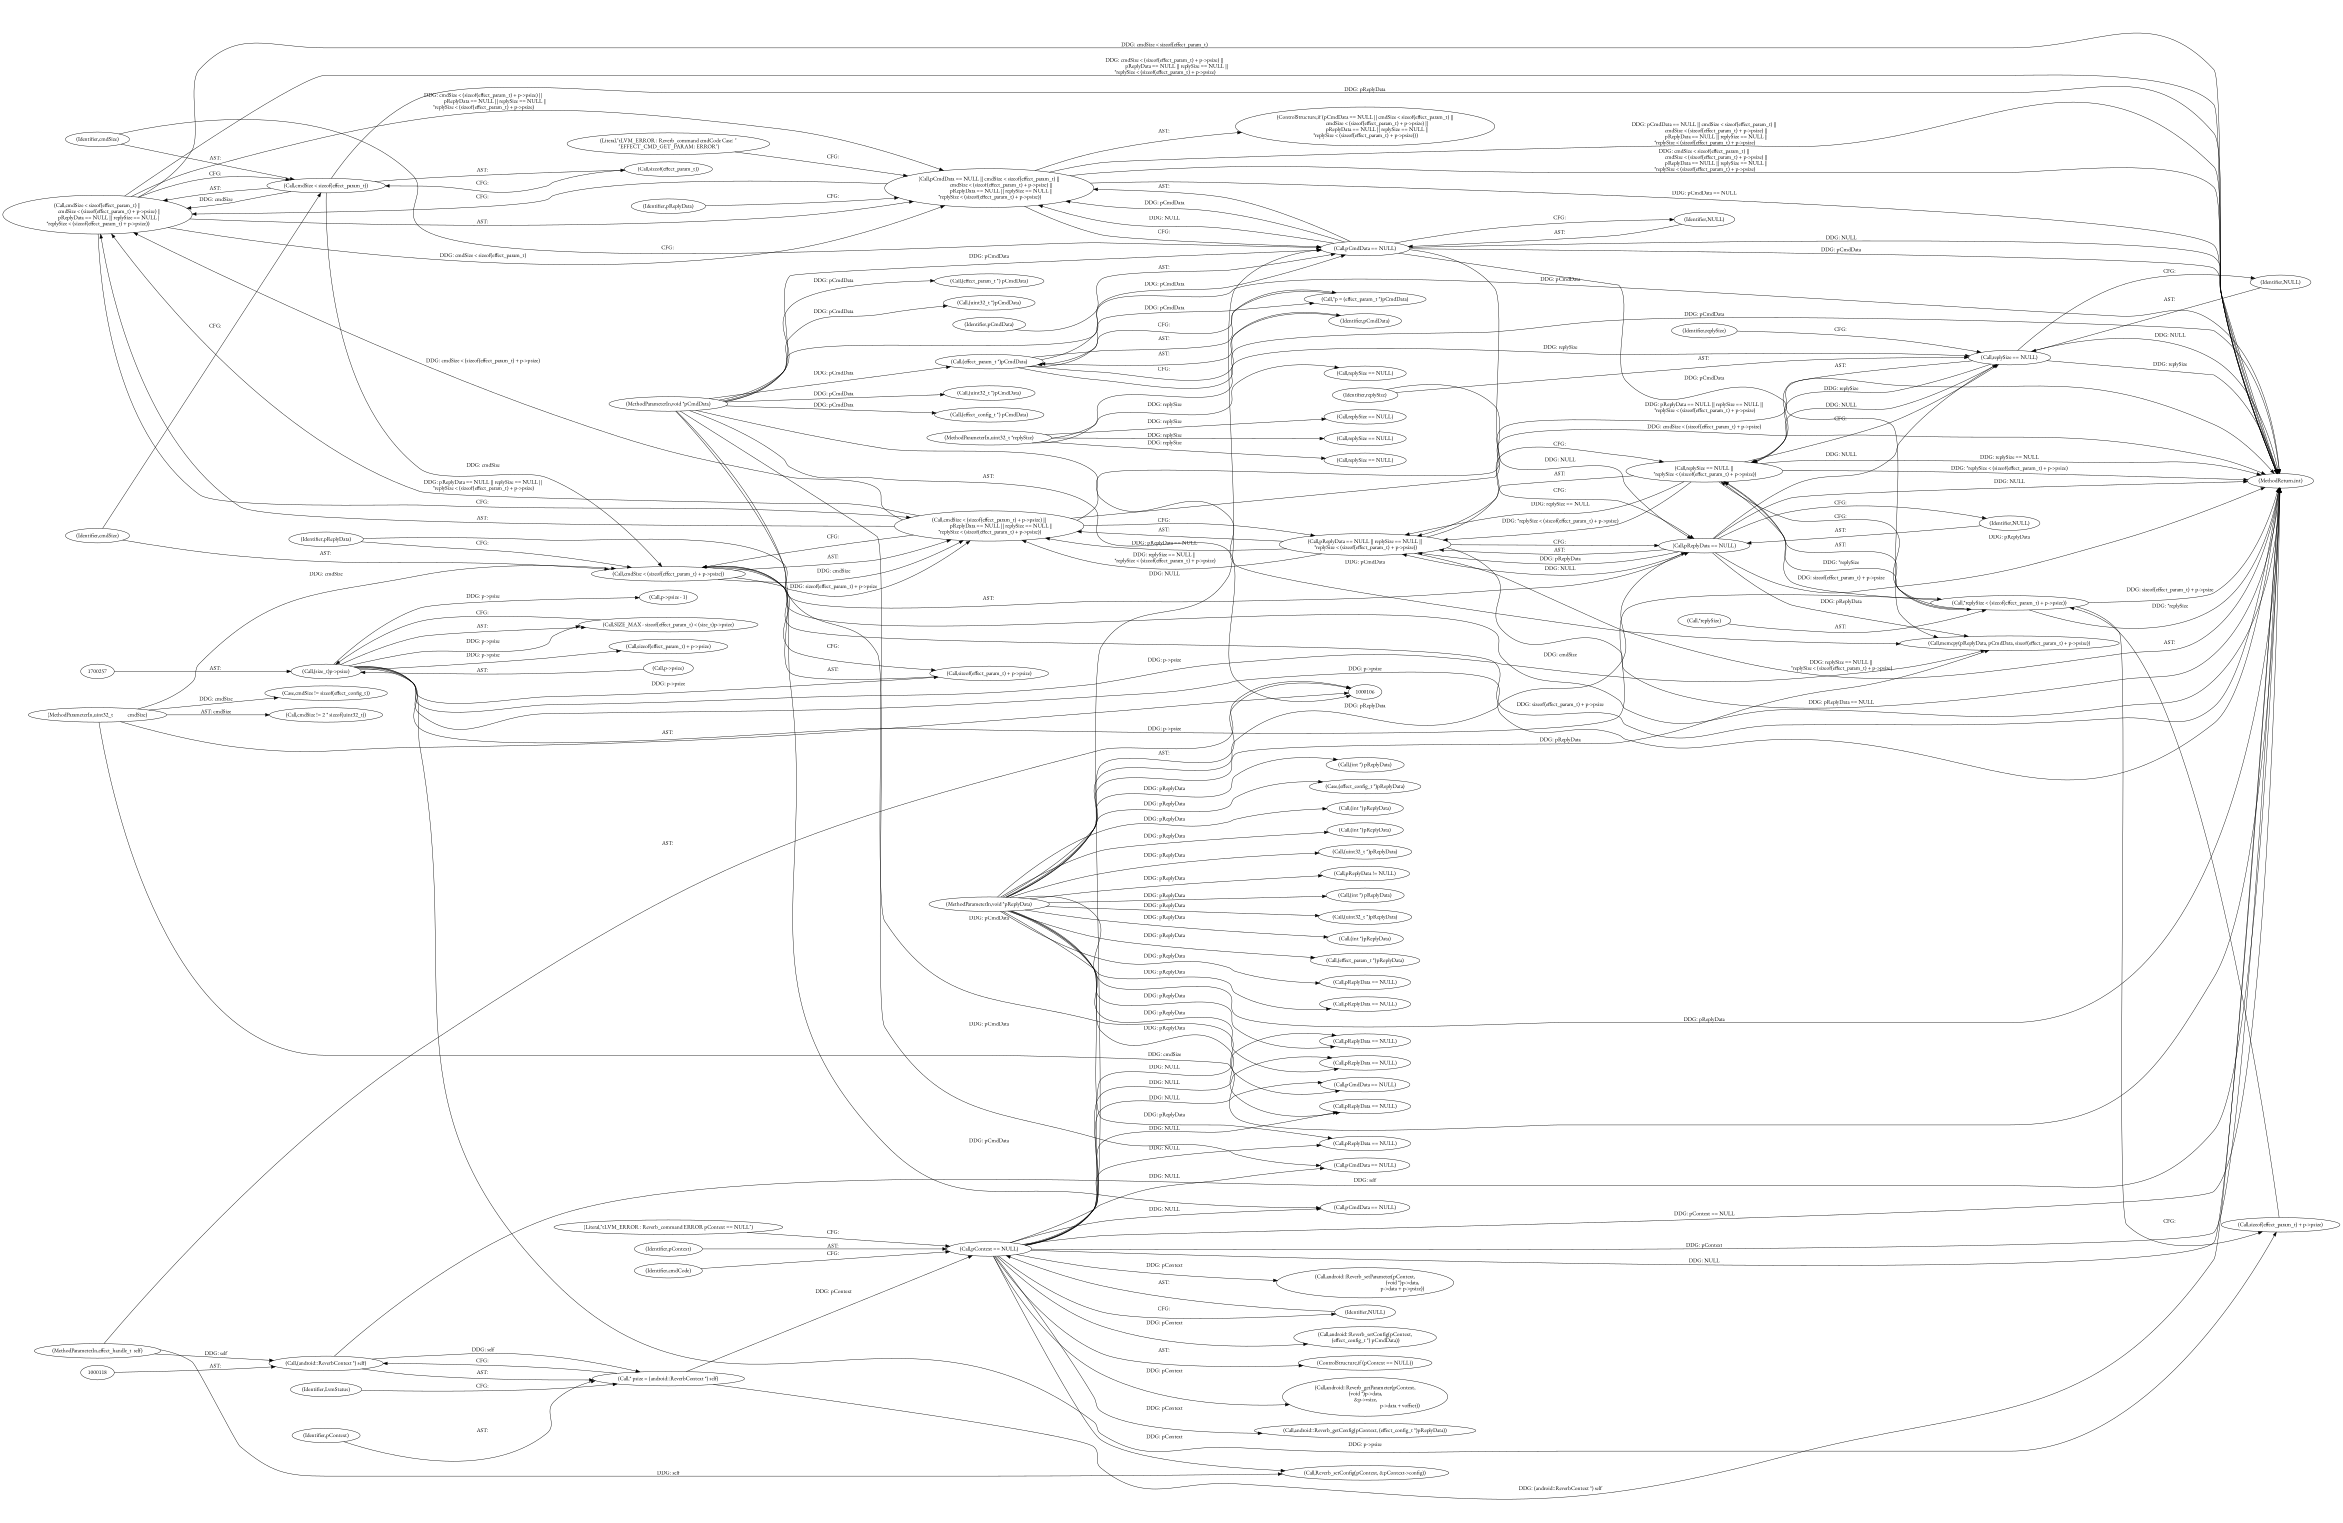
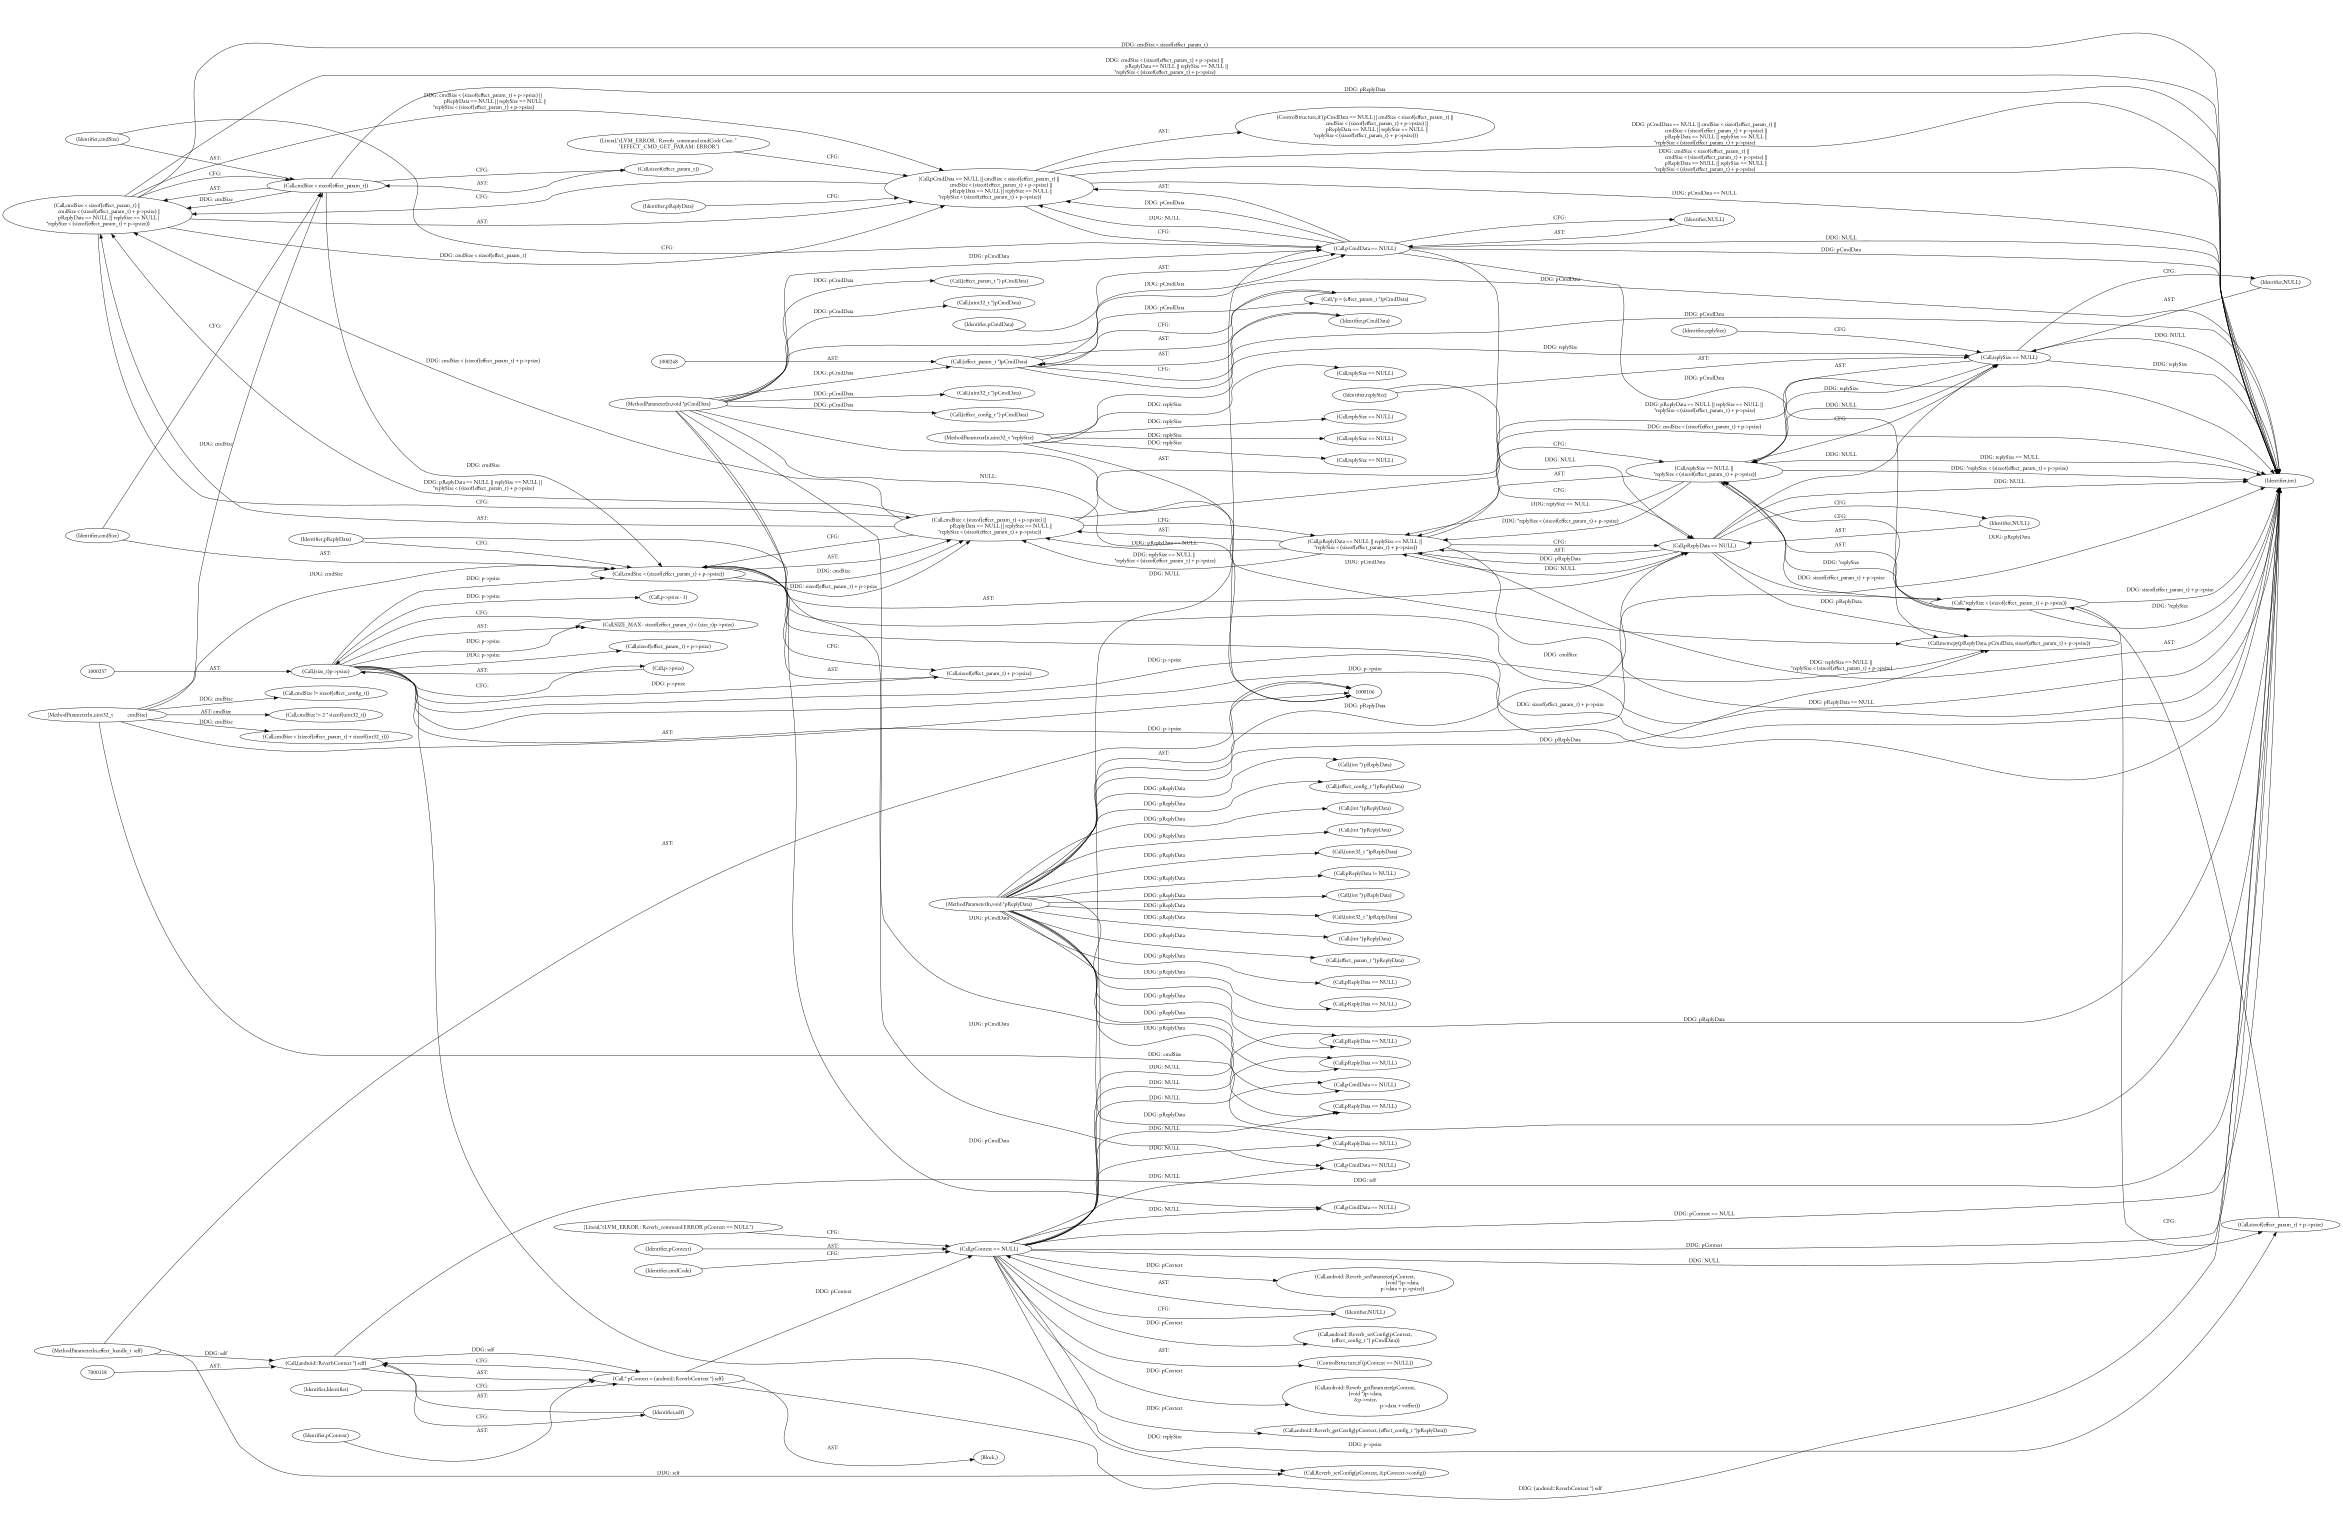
edge "(Call,cmdSize < sizeof(effect_param_t))" -> "(Call,sizeof(effect_param_t))": label "AST: " -> "CFG: "
edge "(Call,sizeof(effect_param_t))" -> "(Call,cmdSize < sizeof(effect_param_t))": label "CFG: " -> "AST: "
node "1000248": added
edge "(MethodParameterIn,uint32_t            cmdSize)" -> "(Call,cmdSize < sizeof(effect_param_t))": added, label "DDG: cmdSize"
edge "(MethodParameterIn,void *pCmdData)" -> "1000106": label "AST: " -> "NULL: "
node "(MethodReturn,int)": label "(MethodReturn,int)" -> "(Identifier,int)"
edge "(MethodParameterIn,uint32_t *replySize)" -> "1000106": added, label "AST:"
edge "(Call,(size_t)p->psize)" -> "(Call,cmdSize < (sizeof(effect_param_t) + p->psize))": added, label "DDG: p->psize"
node "(Call,*replySize)": removed
node "1700257": label "1700257" -> "1000257"
node "(Case,cmdSize != sizeof(effect_config_t))": label "(Case,cmdSize != sizeof(effect_config_t))" -> "(Call,cmdSize != sizeof(effect_config_t))"
edge "(Call,(size_t)p->psize)" -> "(Call,p->psize)": added, label "CFG:"
node "(Call,cmdSize < (sizeof(effect_param_t) + sizeof(int32_t)))": added
node "(Case,(effect_config_t *)pReplyData)": label "(Case,(effect_config_t *)pReplyData)" -> "(Call,(effect_config_t *)pReplyData)"
node "1000118": label "1000118" -> "7000118"
node "(Call,* psize = (android::ReverbContext *) self)": label "(Call,* psize = (android::ReverbContext *) self)" -> "(Call,* pContext = (android::ReverbContext *) self)"
node "(Identifier,LvmStatus)": label "(Identifier,LvmStatus)" -> "(Identifier,Identifier)"
node "(Identifier,self)": added
edge "(Call,pContext == NULL)" -> "(Call,Reverb_setConfig(pContext, &pContext->config))": label "DDG: pContext" -> "DDG: replySize"
node "(Block,)": added
